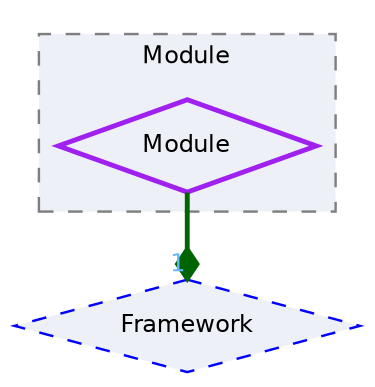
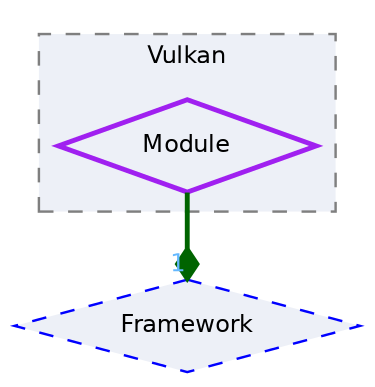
cluster "Module": label "Module" -> "Vulkan"
